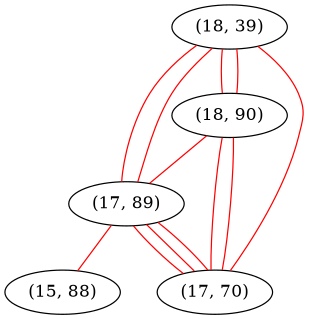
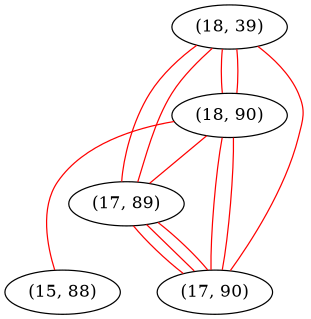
edge "(17, 89)" -- "(15, 88)": now "(18, 90)" -- "(15, 88)"
node "(17, 70)": label "(17, 70)" -> "(17, 90)"
